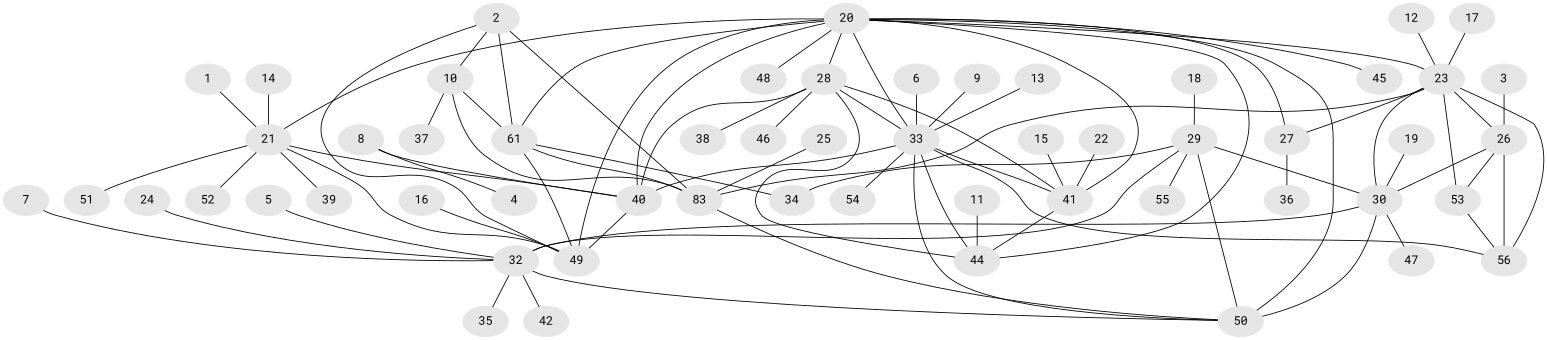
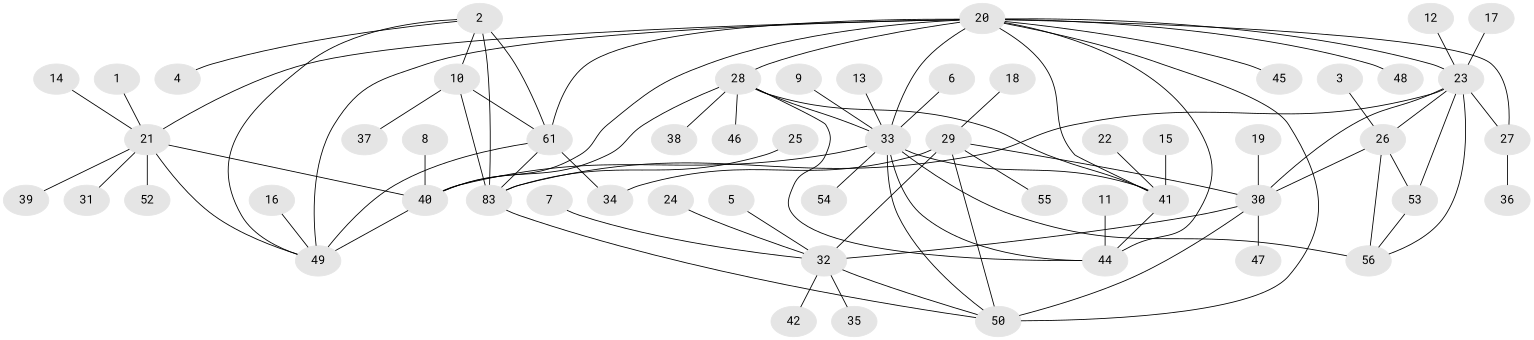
edge "8" -- "4": now "2" -- "4"
node "51": label "51" -> "31"
